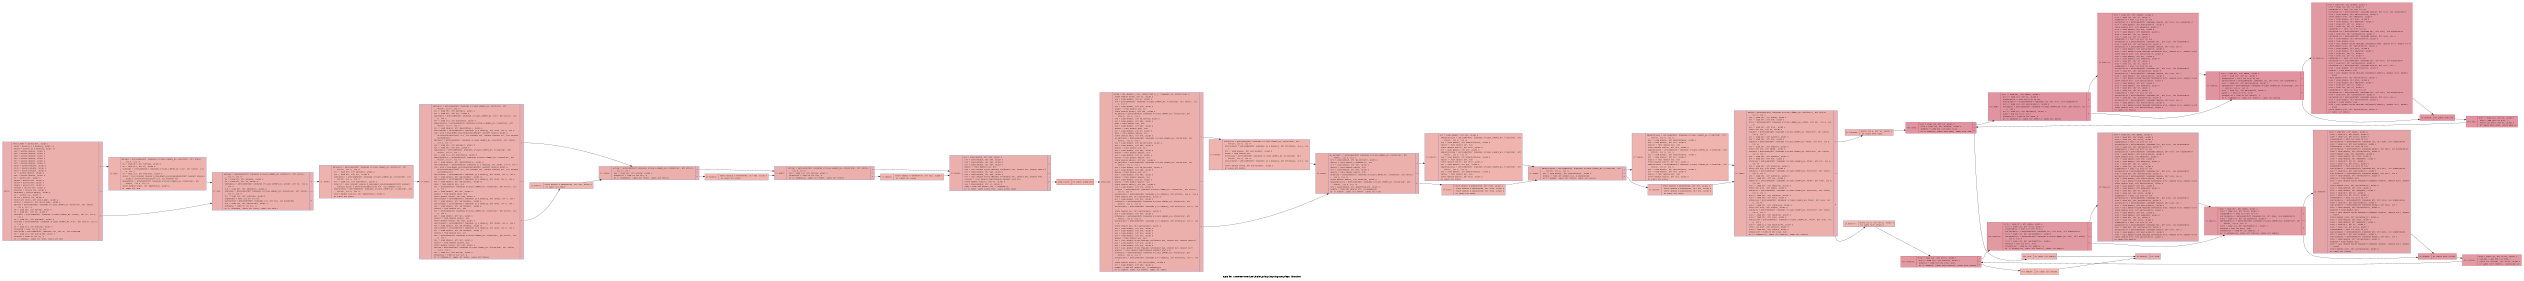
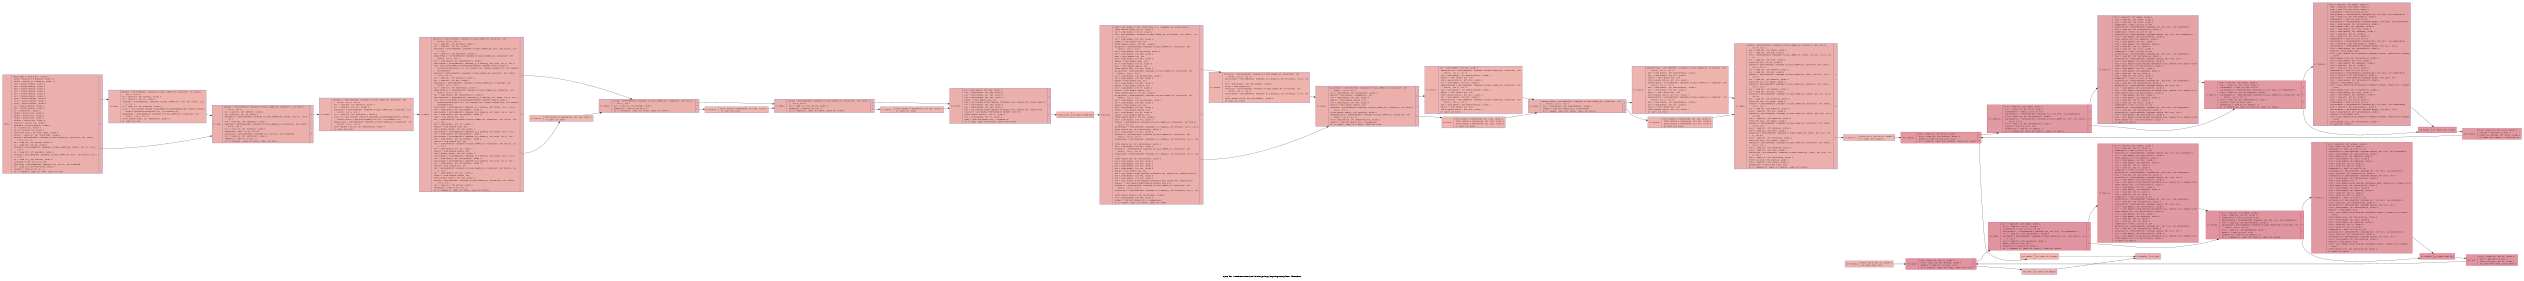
edge "if.end95:" -> "if.then108:": removed
